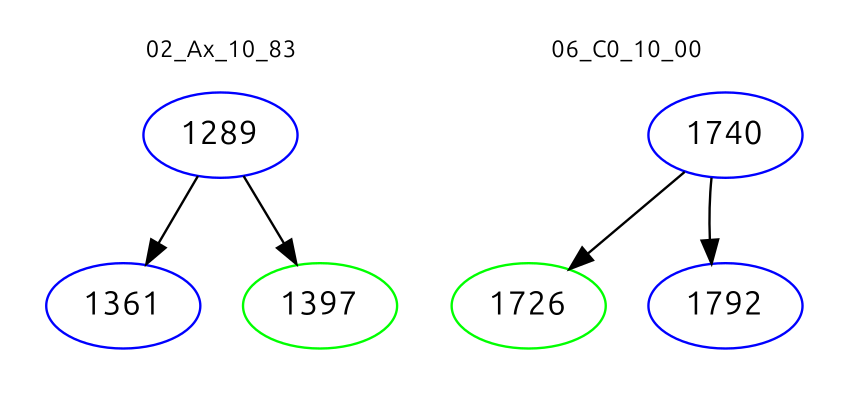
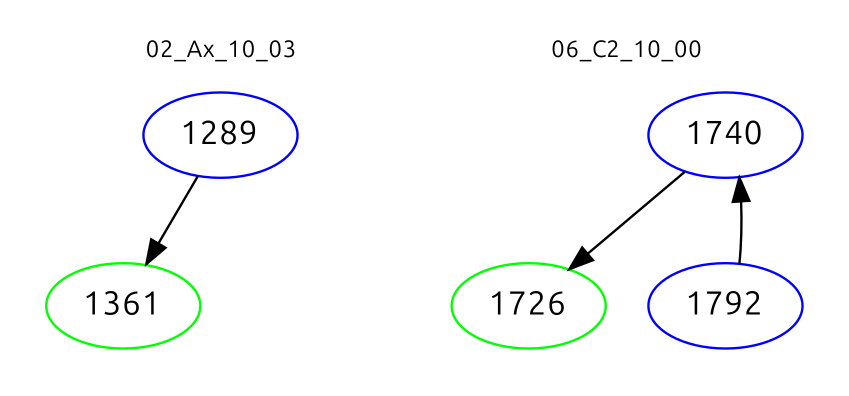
cluster "02_Ax_10_83": label "02_Ax_10_83" -> "02_Ax_10_03"
cluster "06_C0_10_00": label "06_C0_10_00" -> "06_C2_10_00"
edge "1740" -> "1792": reversed
node "1361": color blue -> green
node "1397": removed
